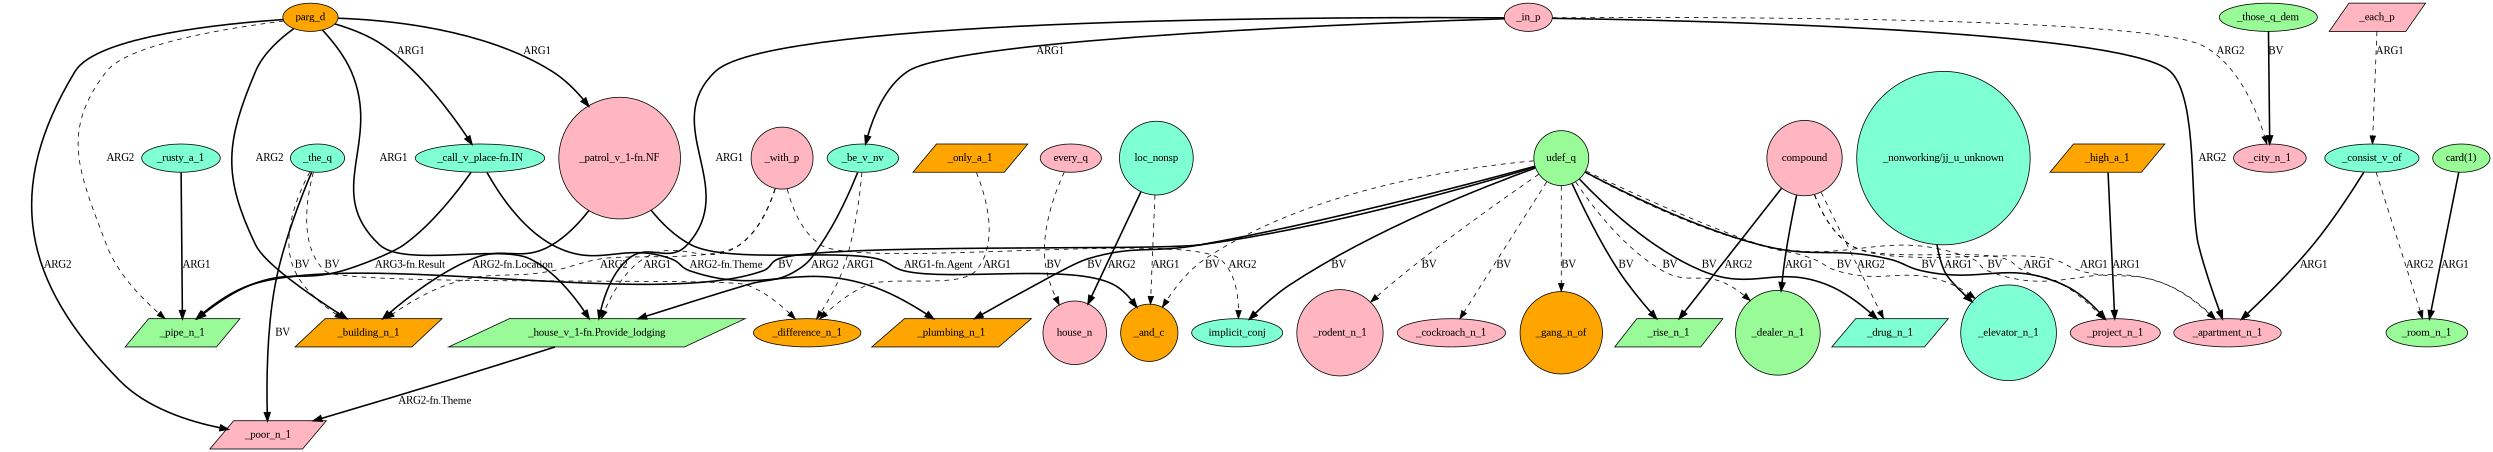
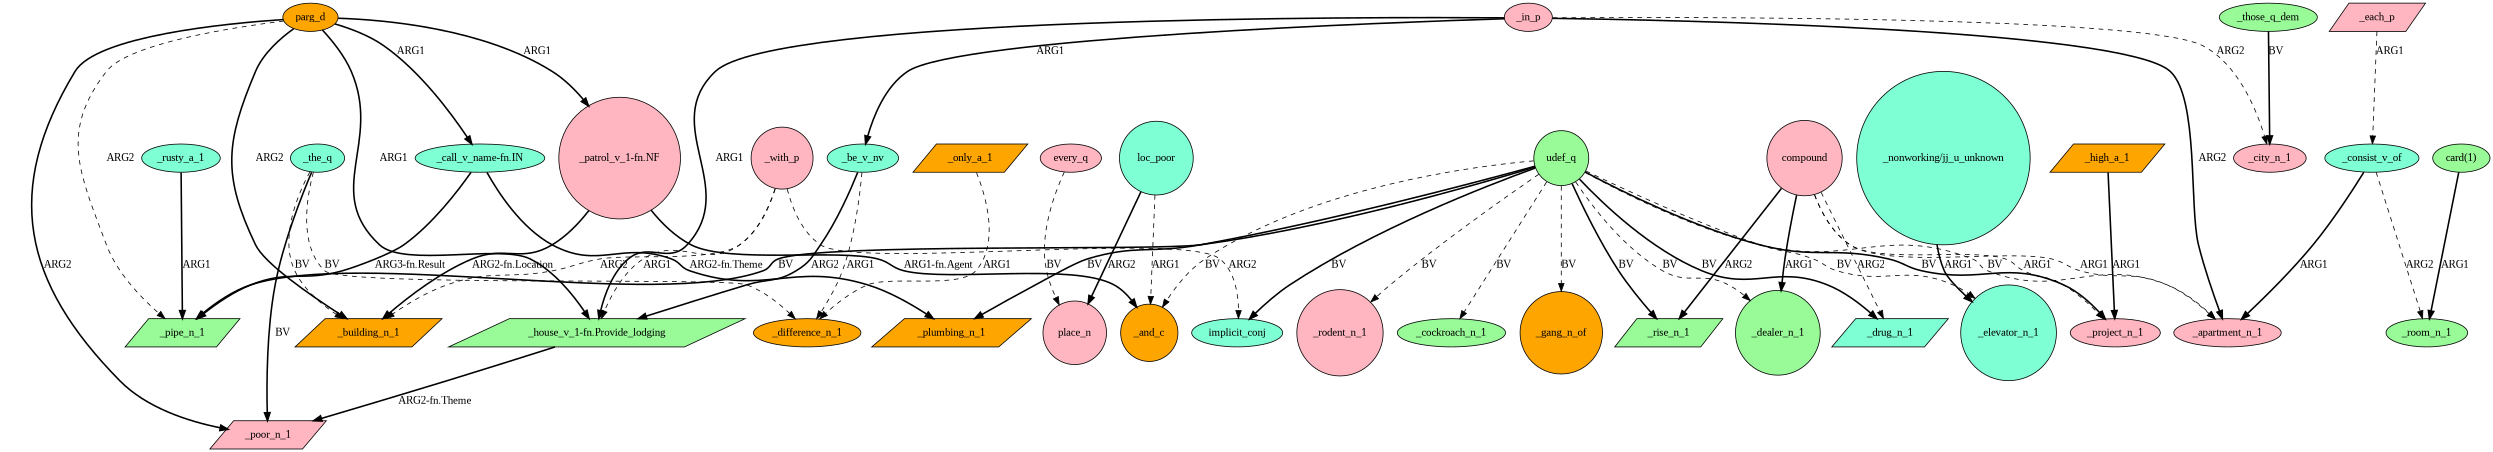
node "_call_v_place-fn.IN": label "_call_v_place-fn.IN" -> "_call_v_name-fn.IN"
node "loc_nonsp": label "loc_nonsp" -> "loc_poor"
node "house_n": label "house_n" -> "place_n"
node "_cockroach_n_1": fillcolor lightpink -> palegreen
